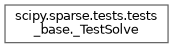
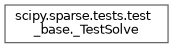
node "scipy.sparse.tests.tests _base._TestSolve": label "scipy.sparse.tests.tests _base._TestSolve" -> "scipy.sparse.tests.test _base._TestSolve"
